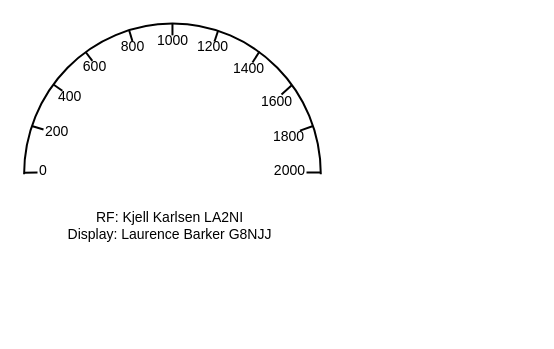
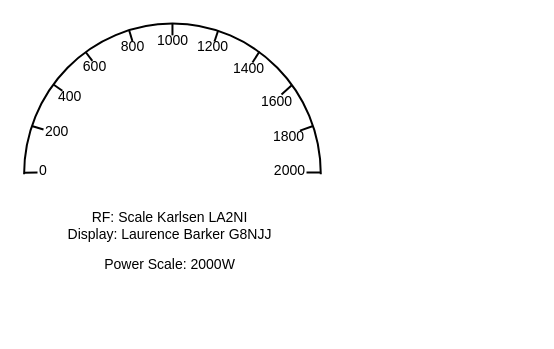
node "RF: Kjell Karlsen LA2NI Display: Laurence Barker G8NJJ": label "RF: Kjell Karlsen LA2NI Display: Laurence Barker G8NJJ" -> "RF: Scale Karlsen LA2NI Display: Laurence Barker G8NJJ"
node "Power Scale: 2000W": added
